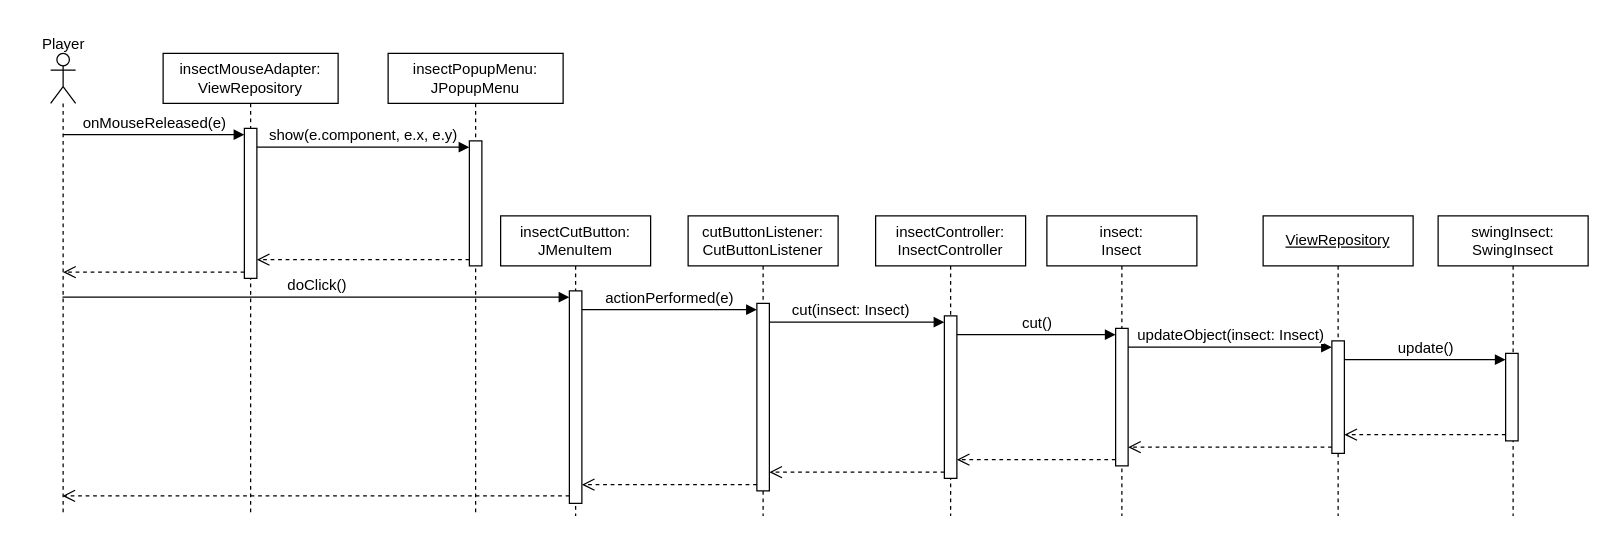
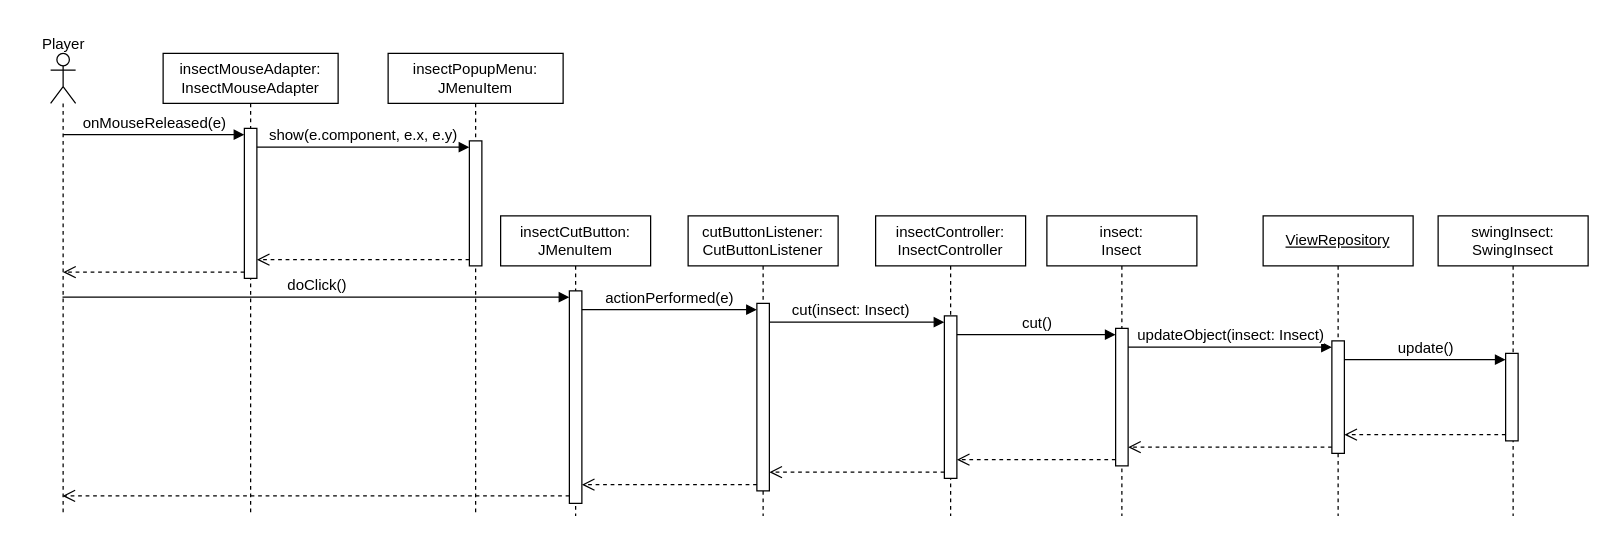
node "insectMouseAdapter: ViewRepository": label "insectMouseAdapter: ViewRepository" -> "insectMouseAdapter: InsectMouseAdapter"
node "insectPopupMenu: JPopupMenu": label "insectPopupMenu: JPopupMenu" -> "insectPopupMenu: JMenuItem"
